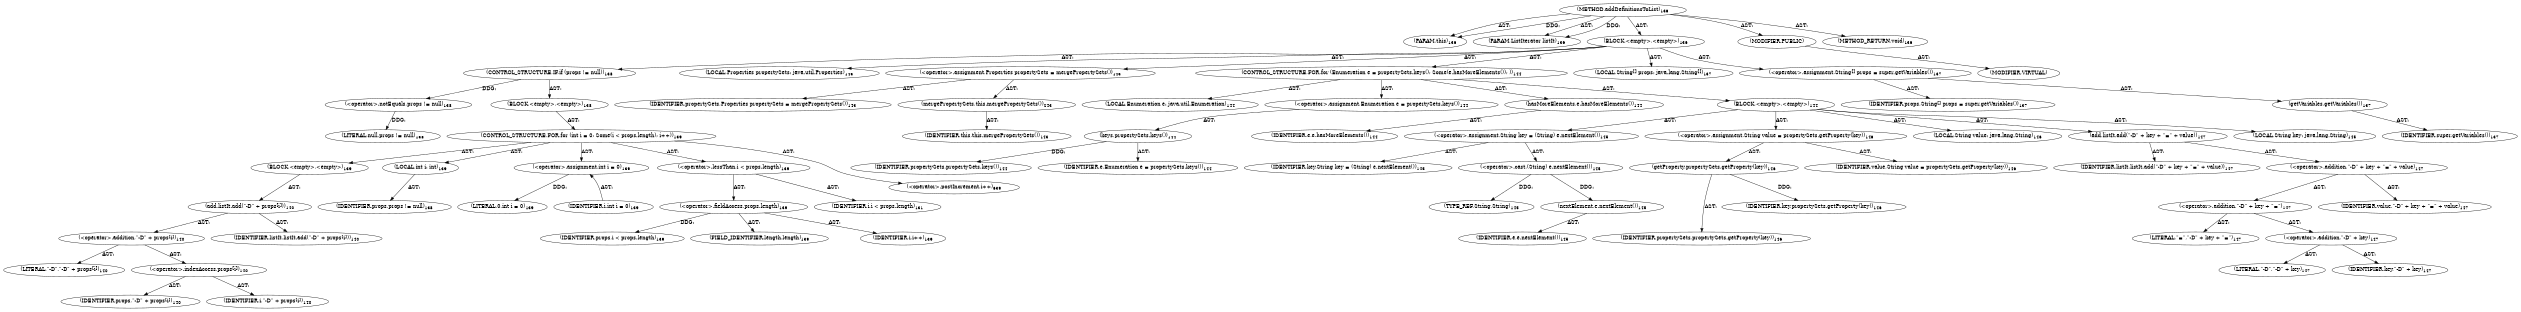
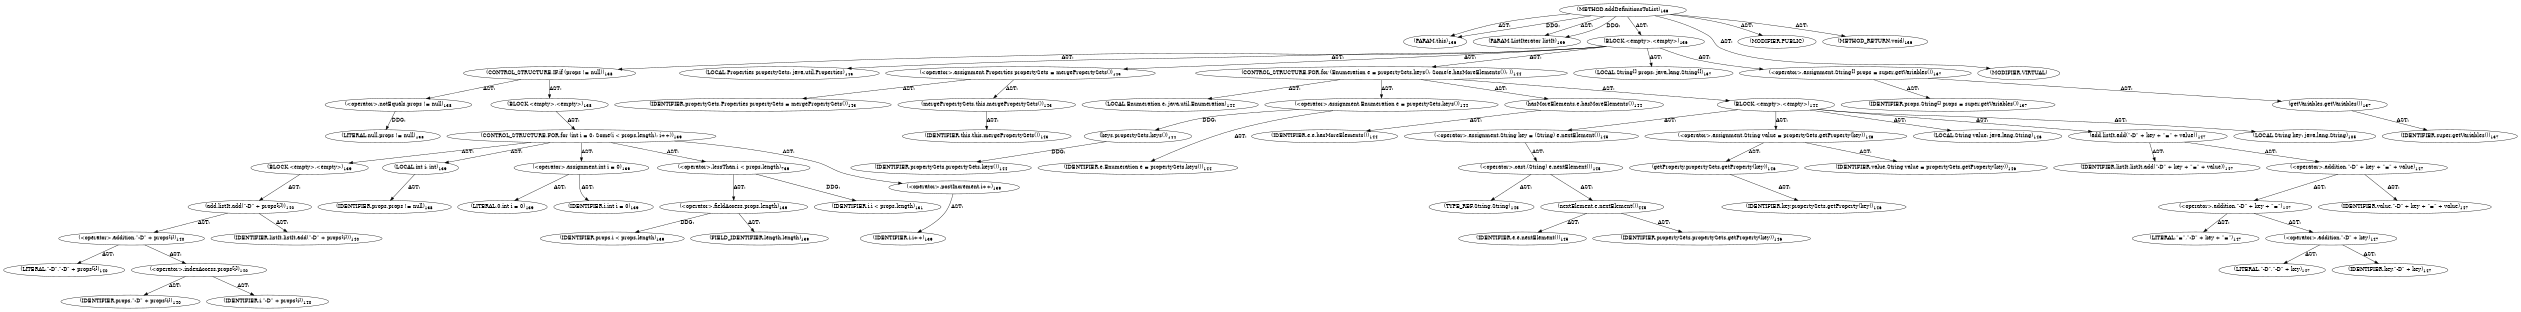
edge "(MODIFIER,PUBLIC)" -> "(MODIFIER,VIRTUAL)": now "(METHOD,addDefinitionsToList)" -> "(MODIFIER,VIRTUAL)"
edge "(CONTROL_STRUCTURE,IF,if (props != null))" -> "(<operator>.notEquals,props != null)": label "DDG: " -> "AST: "
node "(mergePropertySets,this.mergePropertySets())": text "243" -> "143"
edge "(<operator>.assignment,Enumeration e = propertySets.keys())" -> "(keys,propertySets.keys())": label "AST: " -> "DDG: "
node "(LOCAL,String key: java.lang.String)": text "145" -> "105"
edge "(keys,propertySets.keys())" -> "(IDENTIFIER,e,Enumeration e = propertySets.keys())": now "(<operator>.assignment,Enumeration e = propertySets.keys())" -> "(IDENTIFIER,e,Enumeration e = propertySets.keys())"
node "(<operator>.lessThan,i < props.length)": text "139" -> "739"
node "(IDENTIFIER,key,String key = (String) e.nextElement())": removed
edge "(<operator>.assignment,int i = 0)" -> "(LITERAL,0,int i = 0)": label "DDG: " -> "AST: "
edge "(<operator>.lessThan,i < props.length)" -> "(IDENTIFIER,i,i < props.length)": label "AST: " -> "DDG: "
node "(<operator>.postIncrement,i++)": text "639" -> "139"
edge "(<operator>.cast,(String) e.nextElement())" -> "(TYPE_REF,String,String)": label "DDG: " -> "AST: "
edge "(<operator>.cast,(String) e.nextElement())" -> "(nextElement,e.nextElement())": label "DDG: " -> "AST: "
edge "(getProperty,propertySets.getProperty(key))" -> "(IDENTIFIER,key,propertySets.getProperty(key))": label "DDG: " -> "AST: "
edge "(IDENTIFIER,i,int i = 0)" -> "(<operator>.assignment,int i = 0)": reversed
edge "(getProperty,propertySets.getProperty(key))" -> "(IDENTIFIER,propertySets,propertySets.getProperty(key))": now "(nextElement,e.nextElement())" -> "(IDENTIFIER,propertySets,propertySets.getProperty(key))"
node "(nextElement,e.nextElement())": text "145" -> "445"
edge "(<operator>.fieldAccess,props.length)" -> "(IDENTIFIER,i,i++)": now "(<operator>.postIncrement,i++)" -> "(IDENTIFIER,i,i++)"
